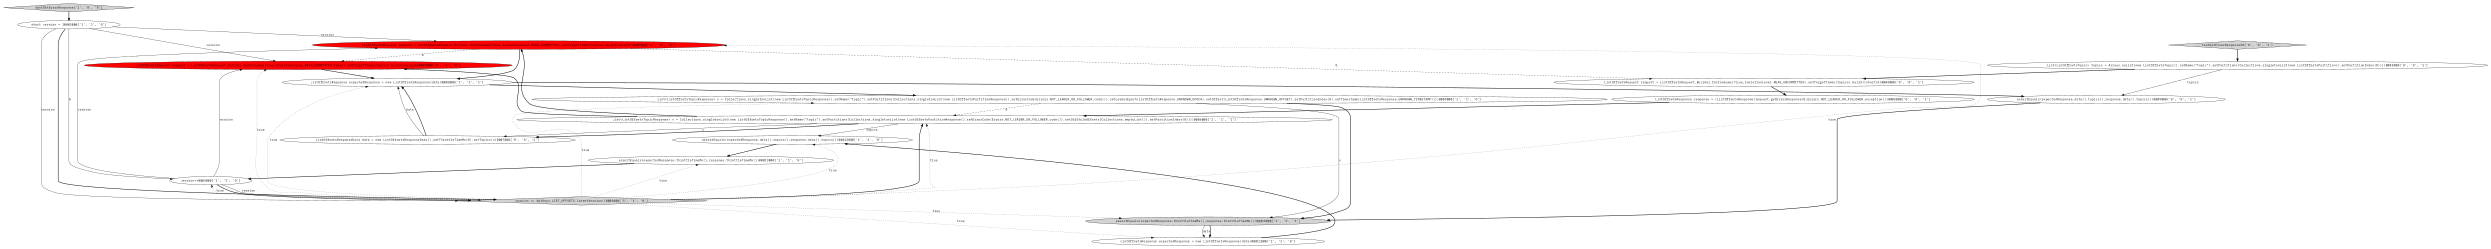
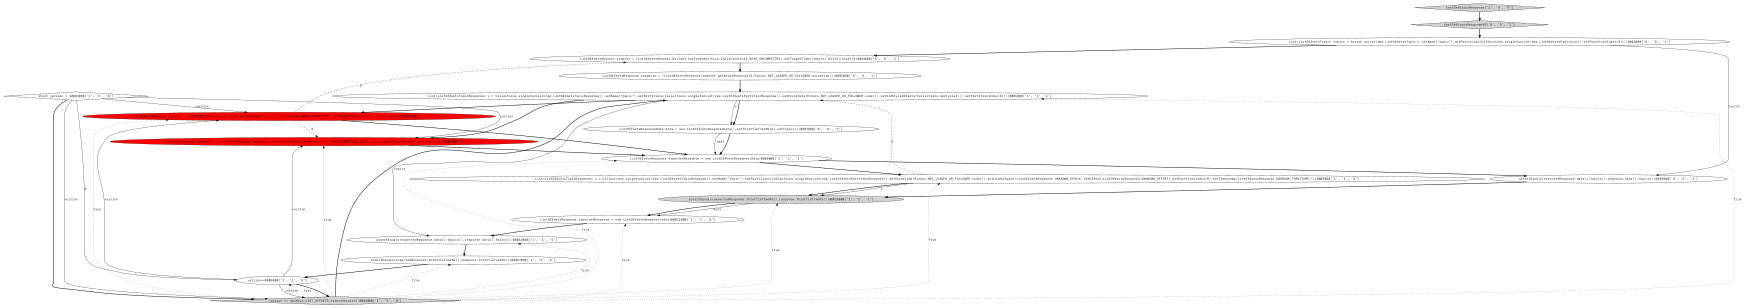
edge "testGetErrorResponse['1', '0', '0']" -> "short version = 1@@@3@@@['1', '1', '0']": now "testGetErrorResponse['1', '0', '0']" -> "testGetErrorResponseV0['0', '0', '1']"
node "short version = 1@@@3@@@['1', '1', '0']": shape ellipse -> diamond
